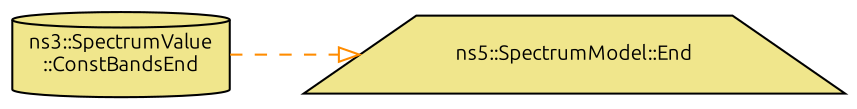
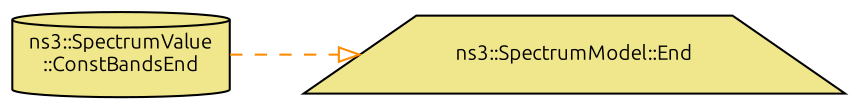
node "ns5::SpectrumModel::End": label "ns5::SpectrumModel::End" -> "ns3::SpectrumModel::End"
